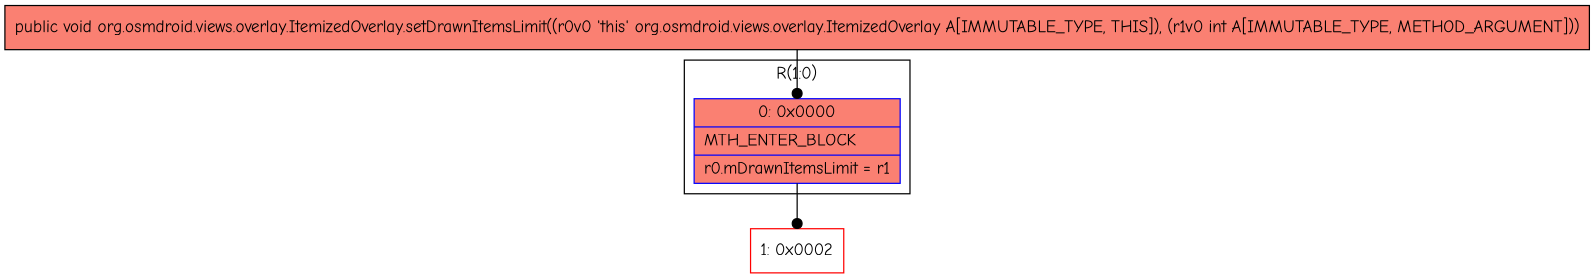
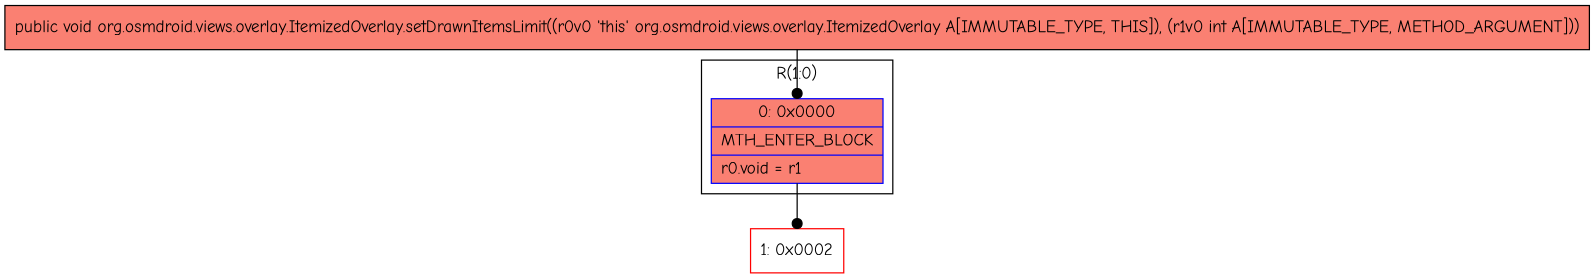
node "0: 0x0000": text "r0.mDrawnItemsLimit = r1" -> "r0.void = r1"
